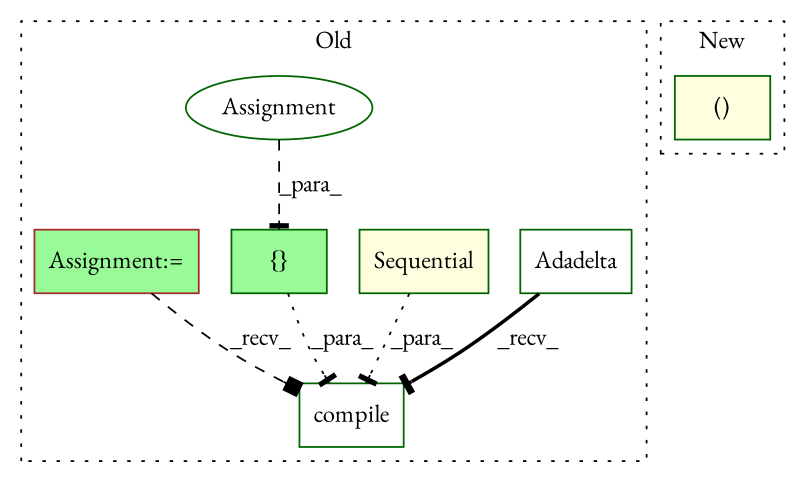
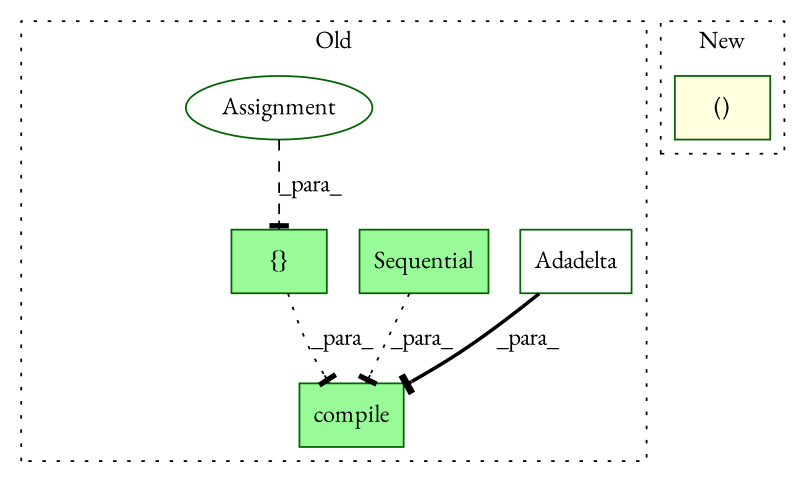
node "Assignment:=": removed
node "Sequential": fillcolor lightyellow -> palegreen
edge "Adadelta" -> "compile": label "_recv_" -> "_para_"
node "compile": fillcolor white -> palegreen
